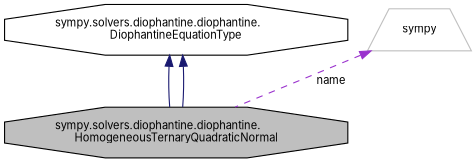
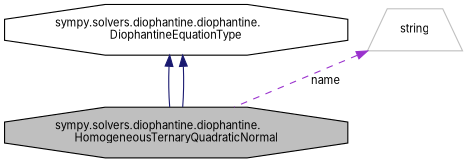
node "sympy": label "sympy" -> "string"
